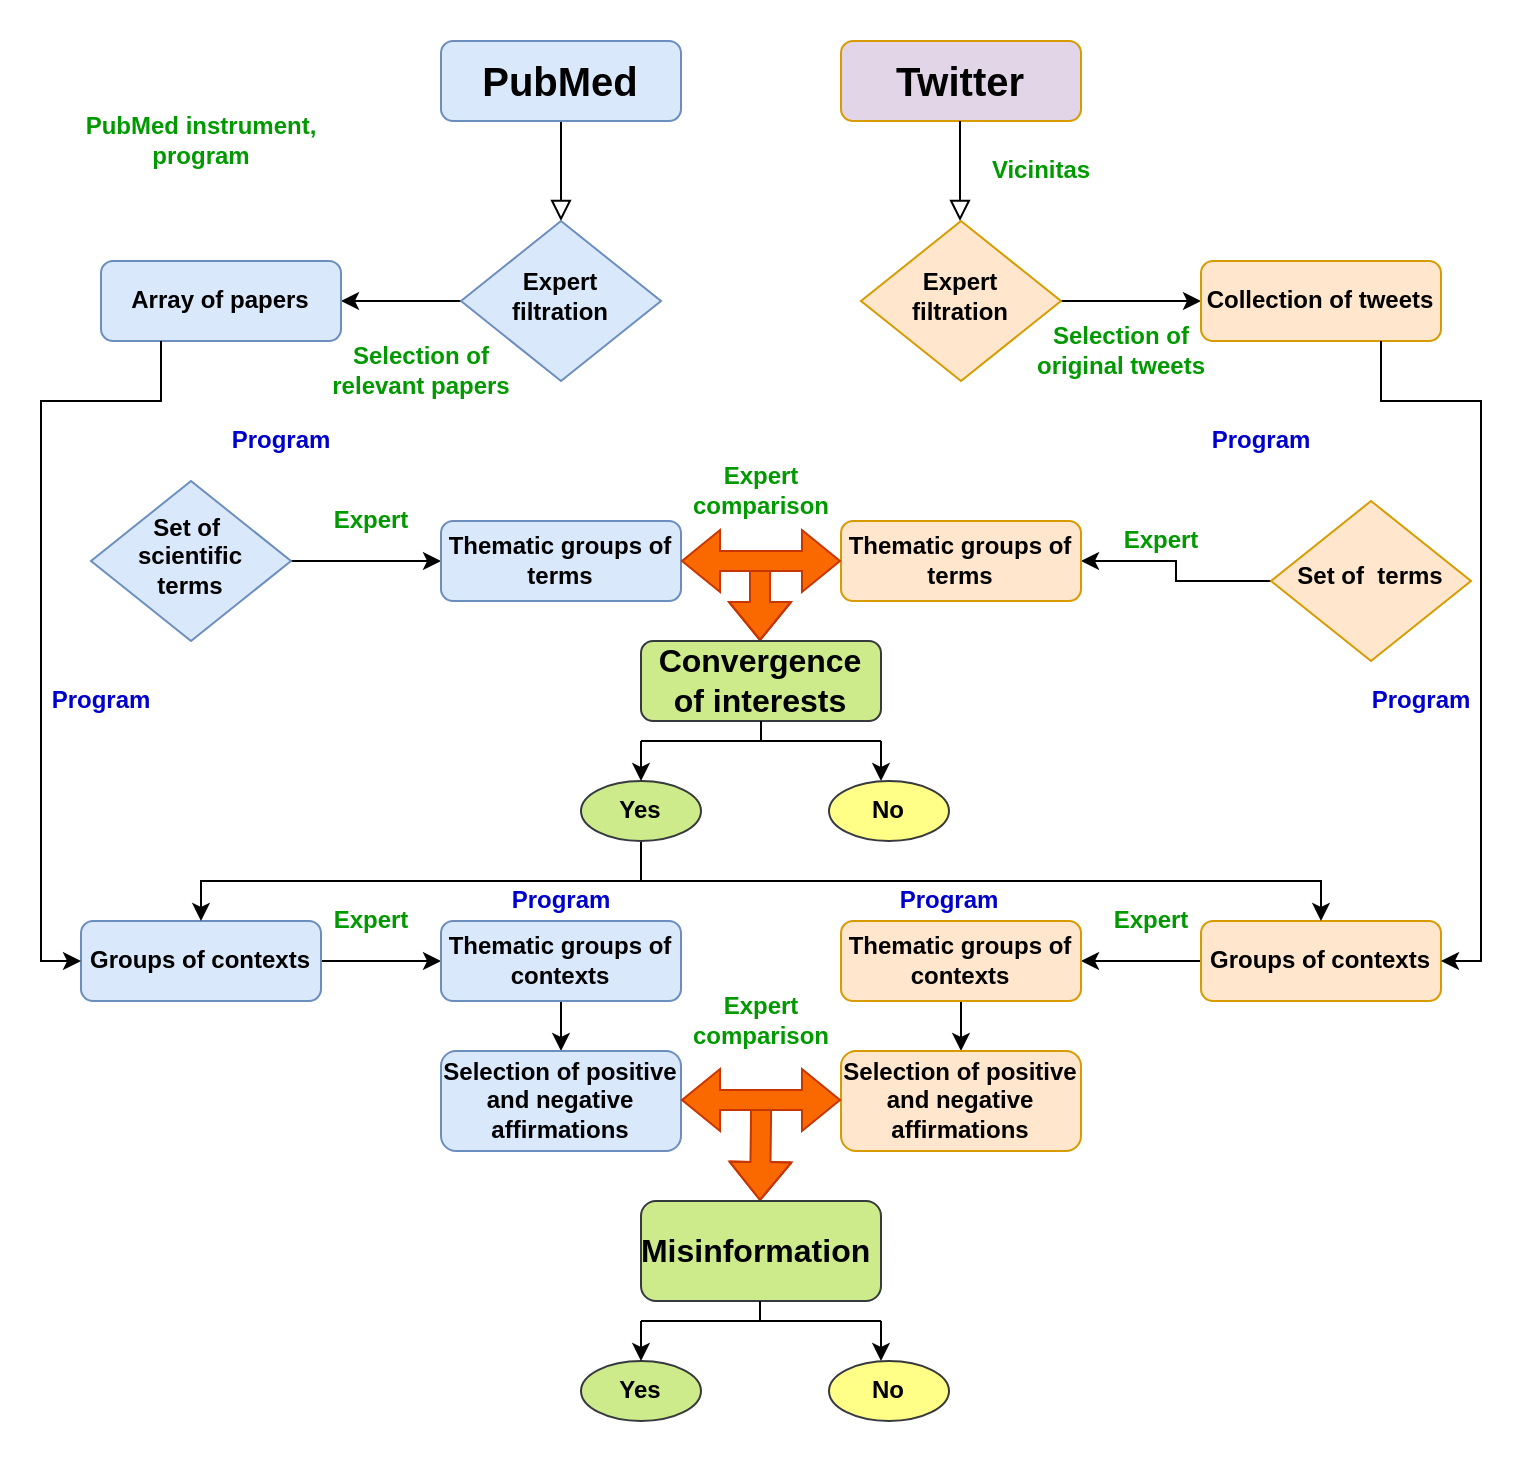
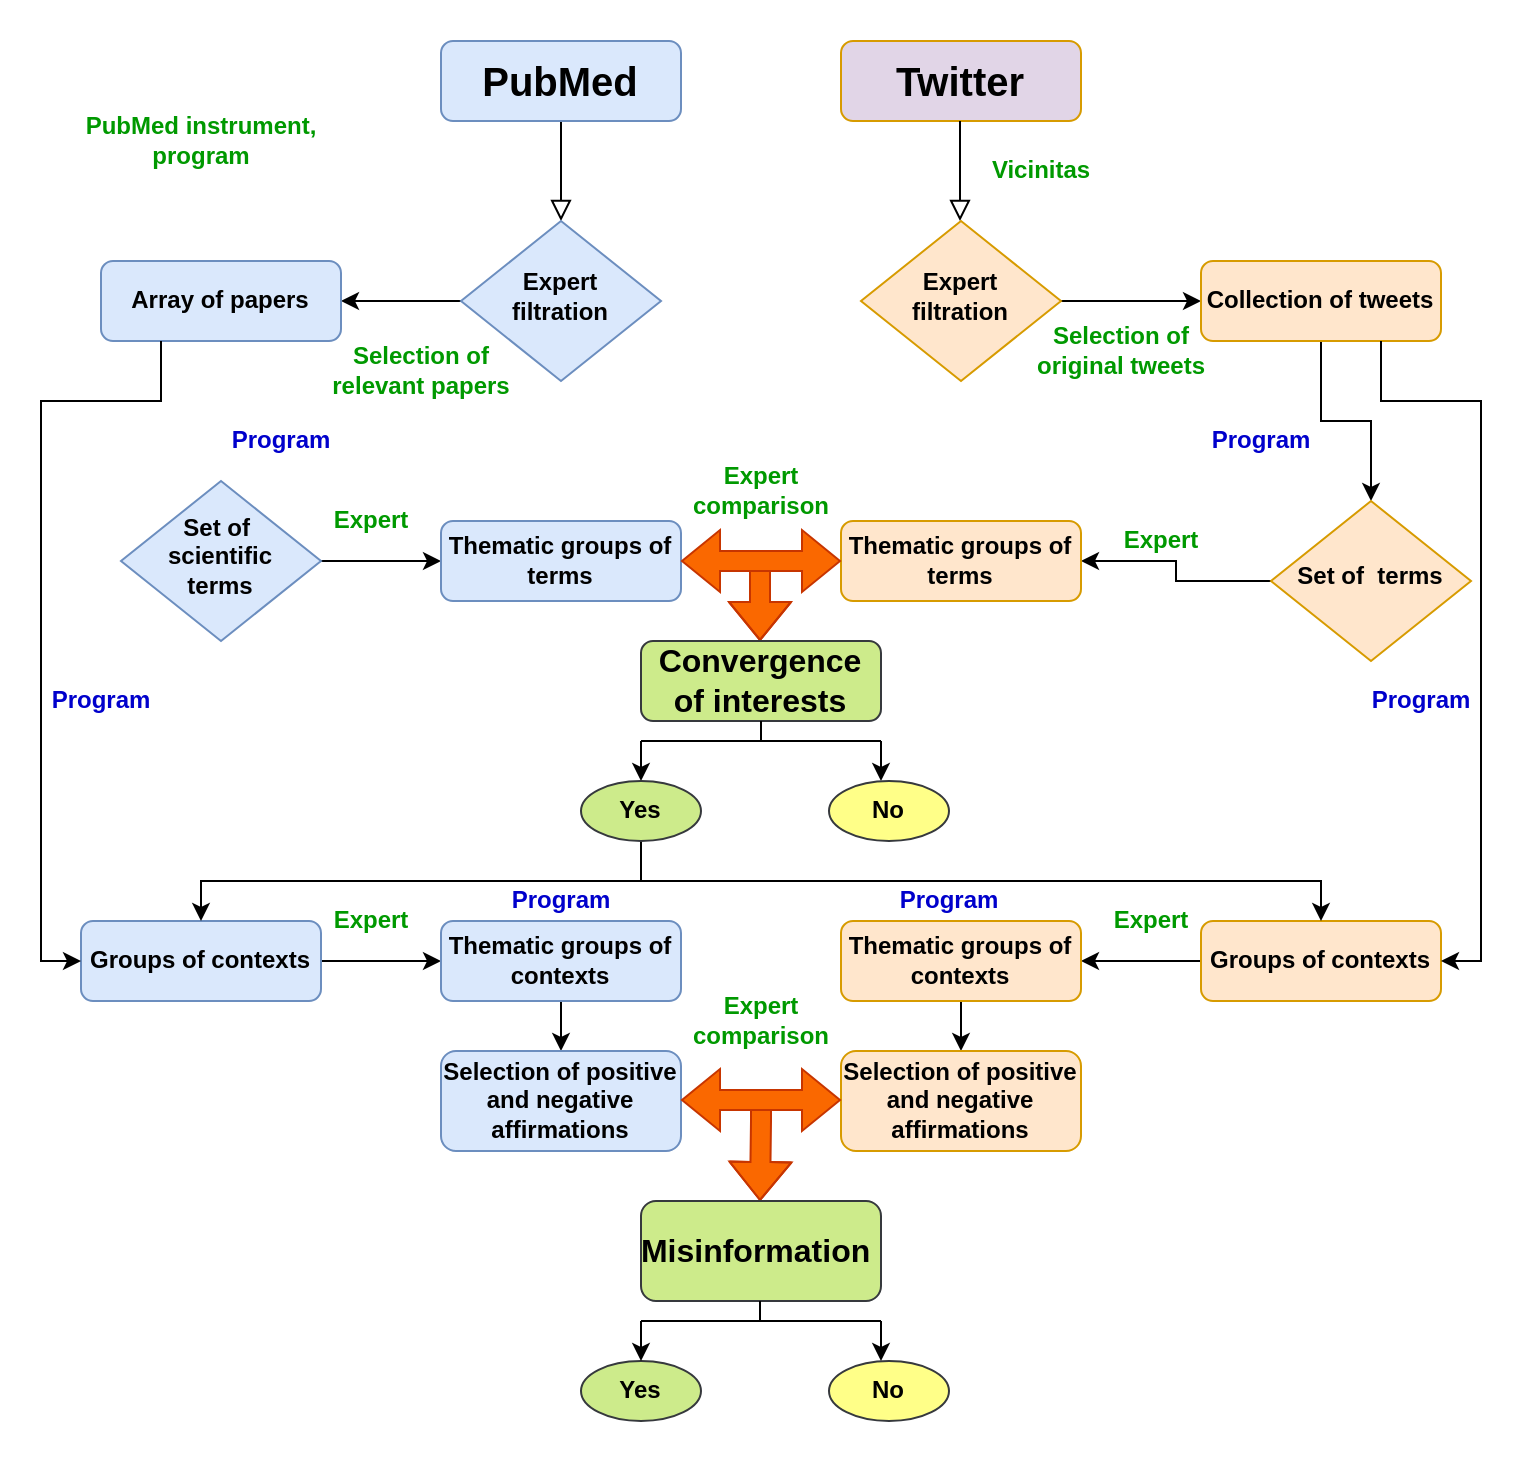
edge "Collection of tweets" -> "Set of terms": added
node "Set of scientific terms": moved (191, 561) -> (221, 561)
